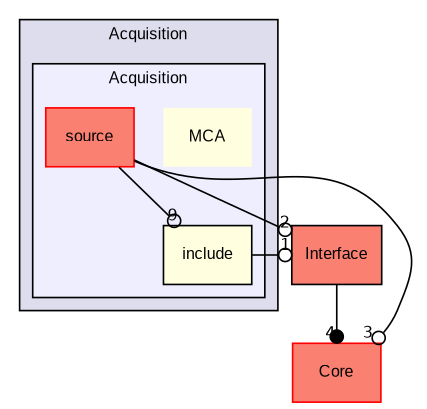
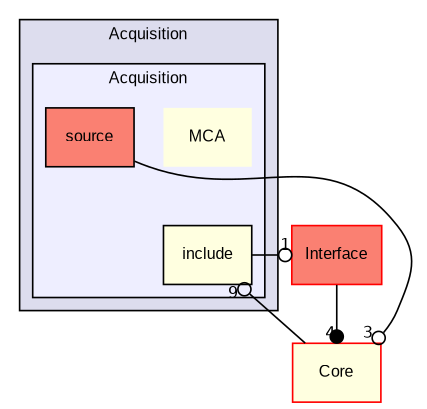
node "source": color red -> black
edge "source" -> "include": now "Core" -> "include"
edge "source" -> "Interface": removed
node "Interface": color black -> red
node "Core": fillcolor salmon -> lightyellow
